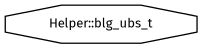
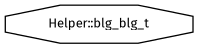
node "Helper::blg_ubs_t": label "Helper::blg_ubs_t" -> "Helper::blg_blg_t"
